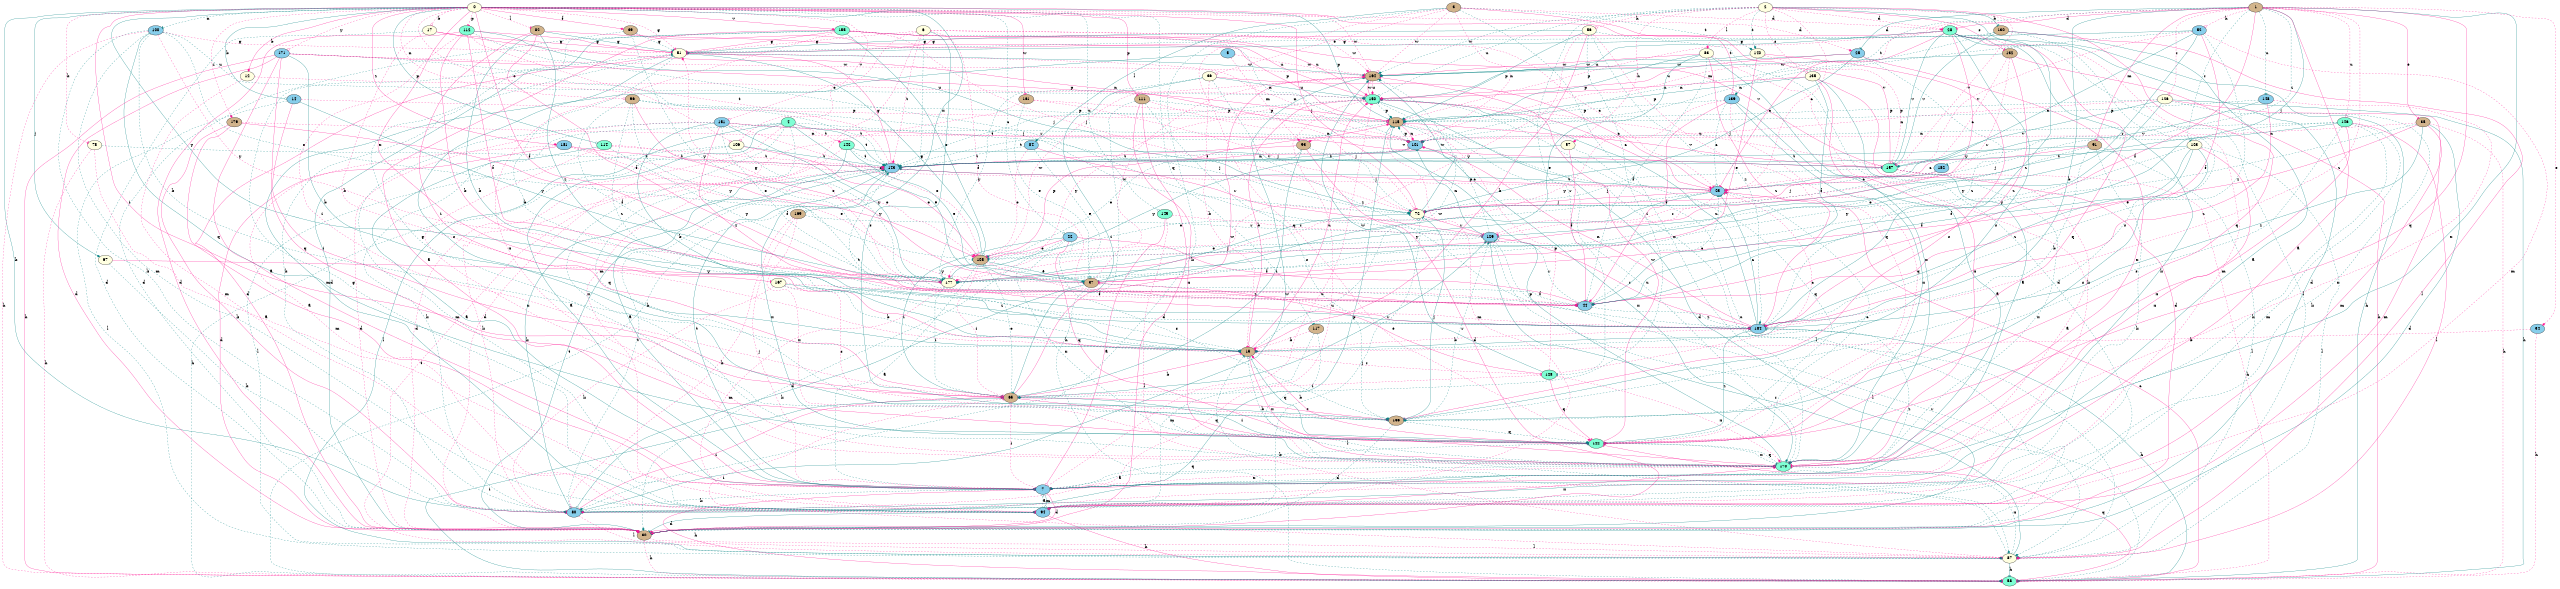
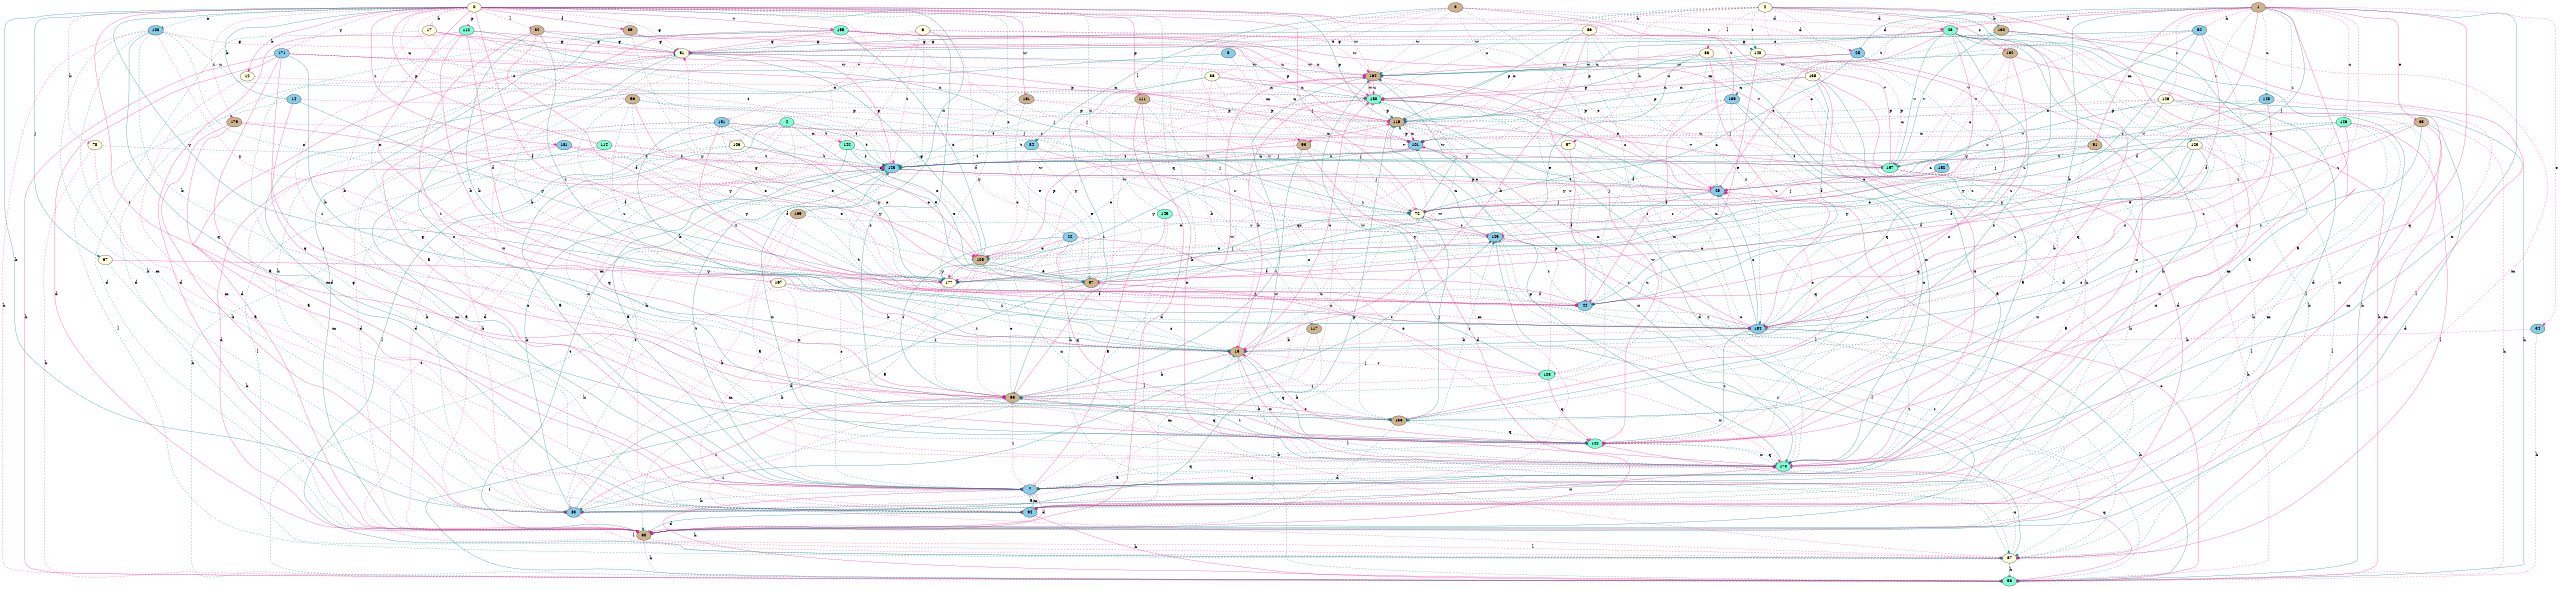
edge "0" -> "114": color teal -> deeppink
edge "169" -> "7": label "j" -> "a"
